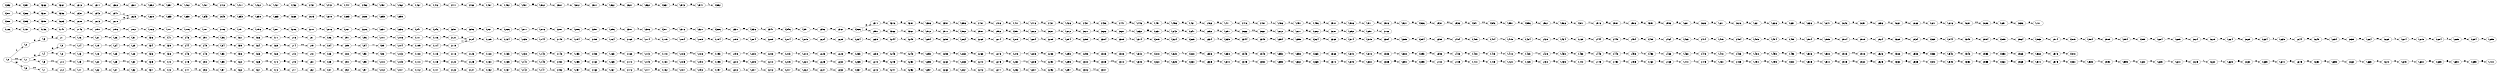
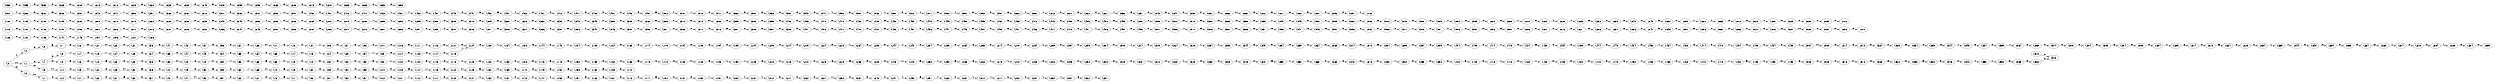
edge "S347" -> "S623": now "S347" -> "S352"
node "S171": removed
edge "S366" -> "S557": now "S552" -> "S557"
edge "S568" -> "S573": now "S568" -> "S578"
node "S175": removed
